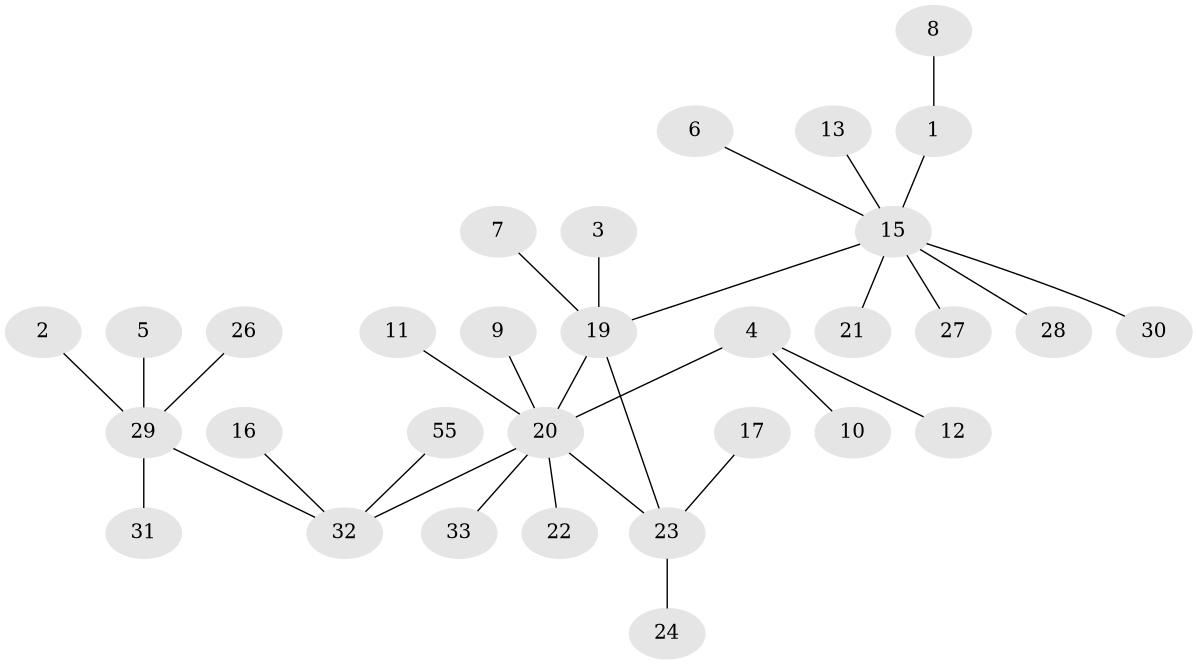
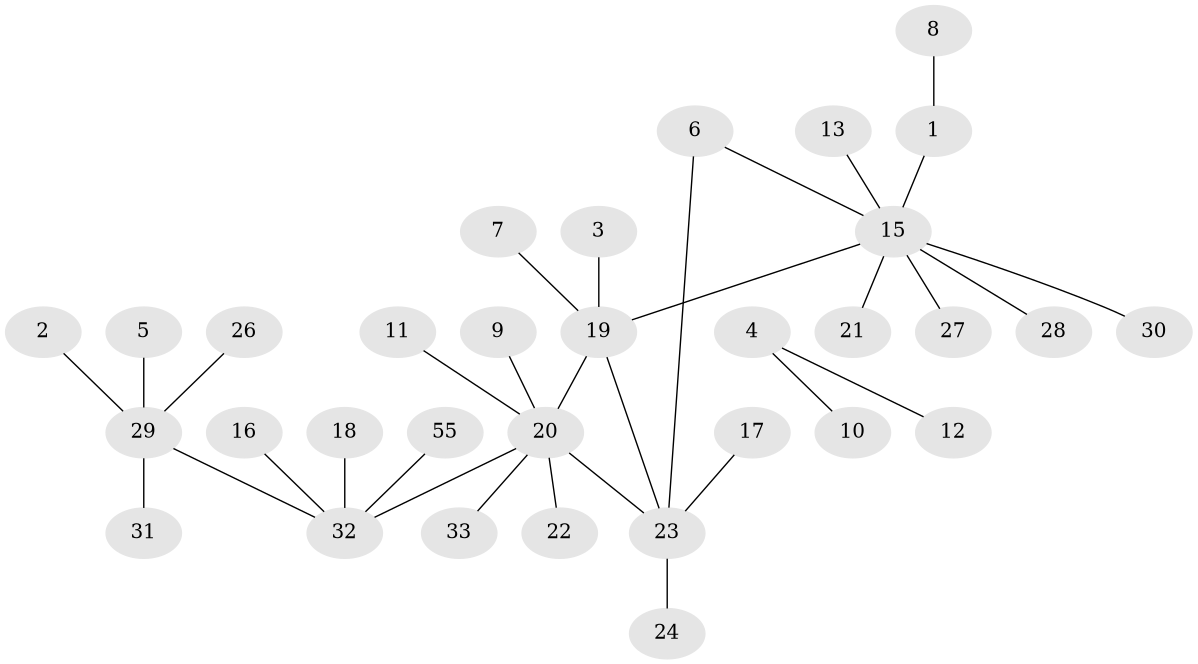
edge "6" -- "23": added
edge "4" -- "20": removed
node "18": added
